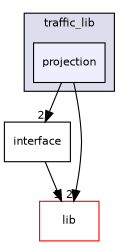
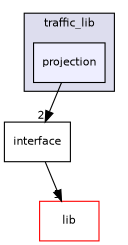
edge "projection" -> "lib": removed
